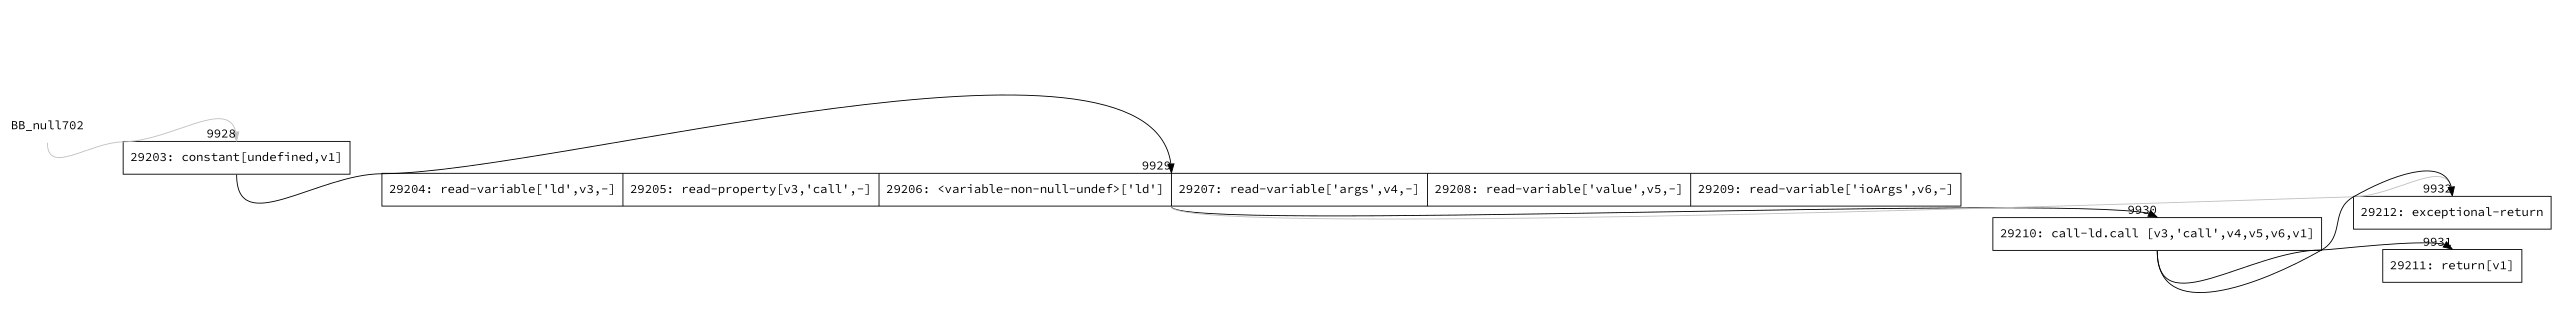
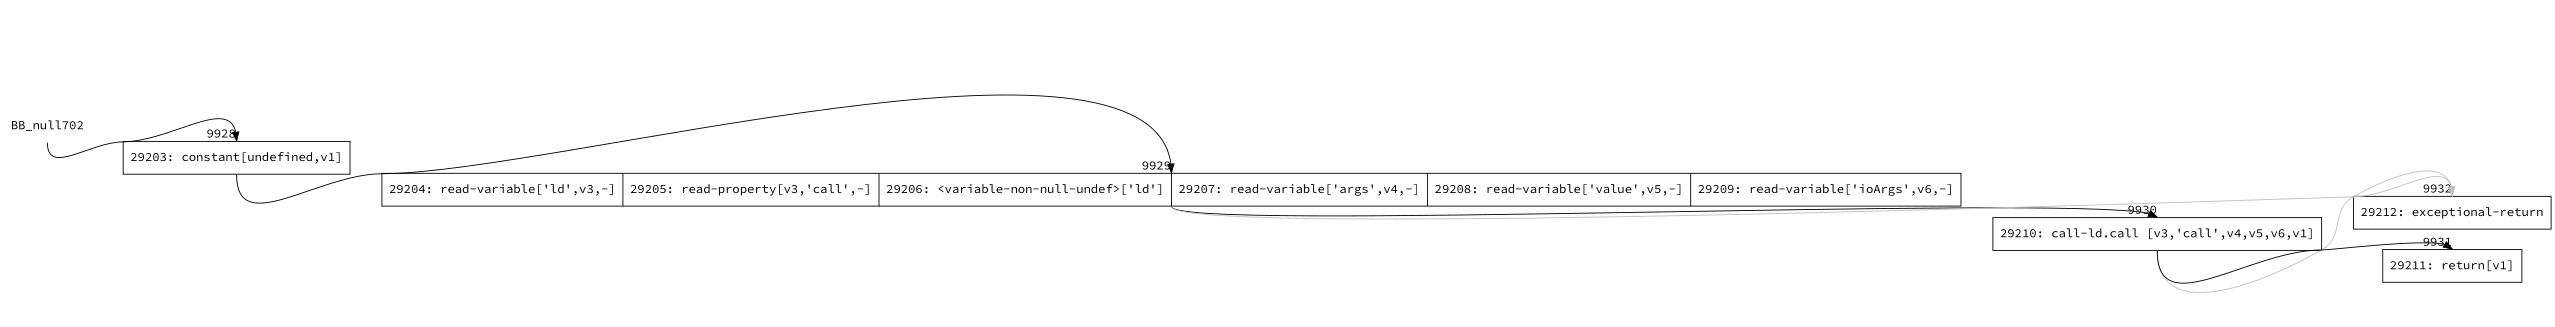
edge "BB_null702" -> "29203: constant[undefined,v1]": color gray -> black
edge "29210: call-ld.call [v3,'call',v4,v5,v6,v1]" -> "29212: exceptional-return": color black -> gray
